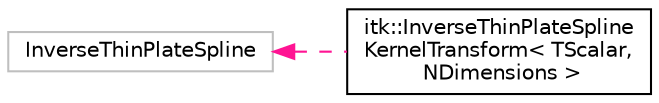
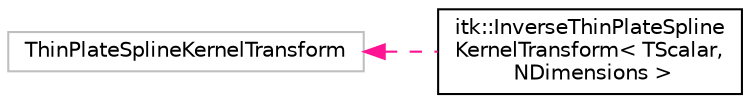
node "InverseThinPlateSpline": label "InverseThinPlateSpline" -> "ThinPlateSplineKernelTransform"
